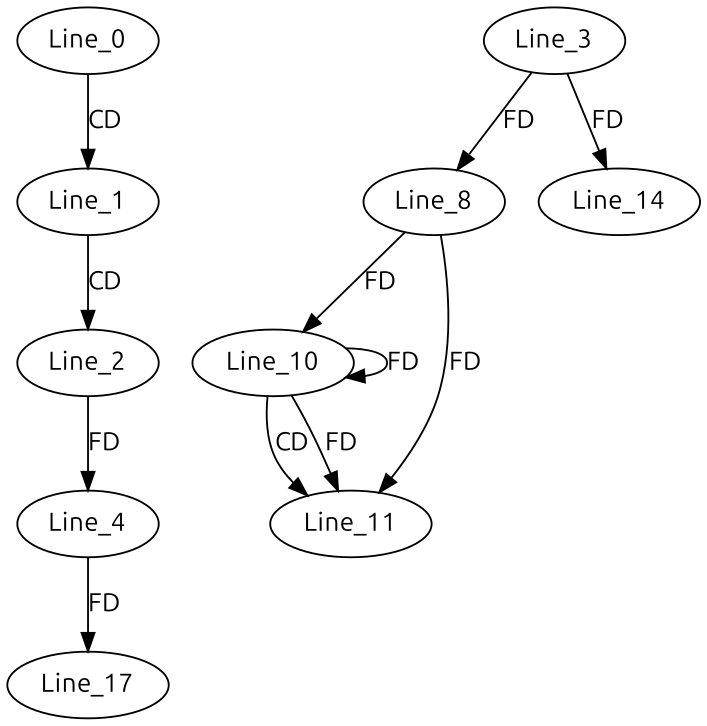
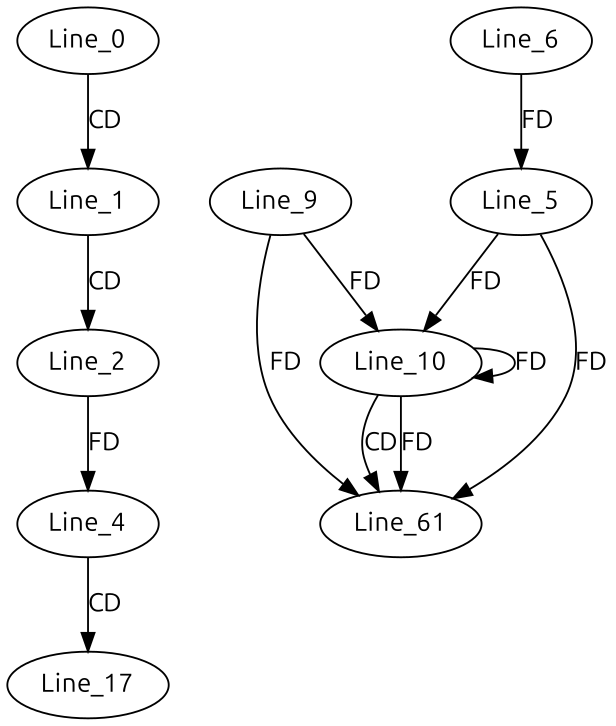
node "Line_3": label "Line_3" -> "Line_6"
node "Line_9": added
node "Line_8": label "Line_8" -> "Line_5"
node "Line_14": removed
node "Line_11": label "Line_11" -> "Line_61"
edge "Line_4" -> "Line_17": label "FD" -> "CD"
